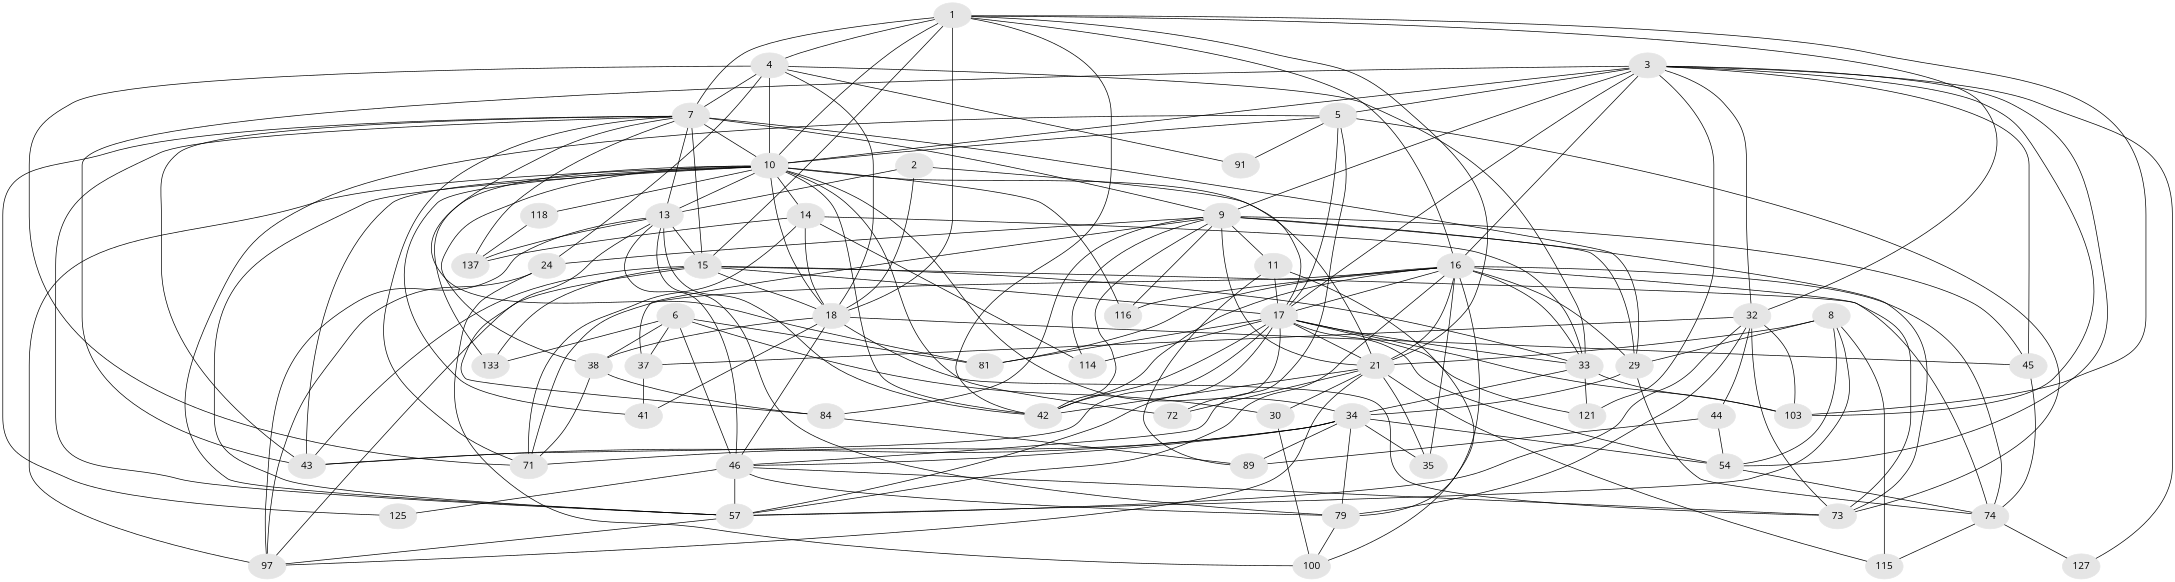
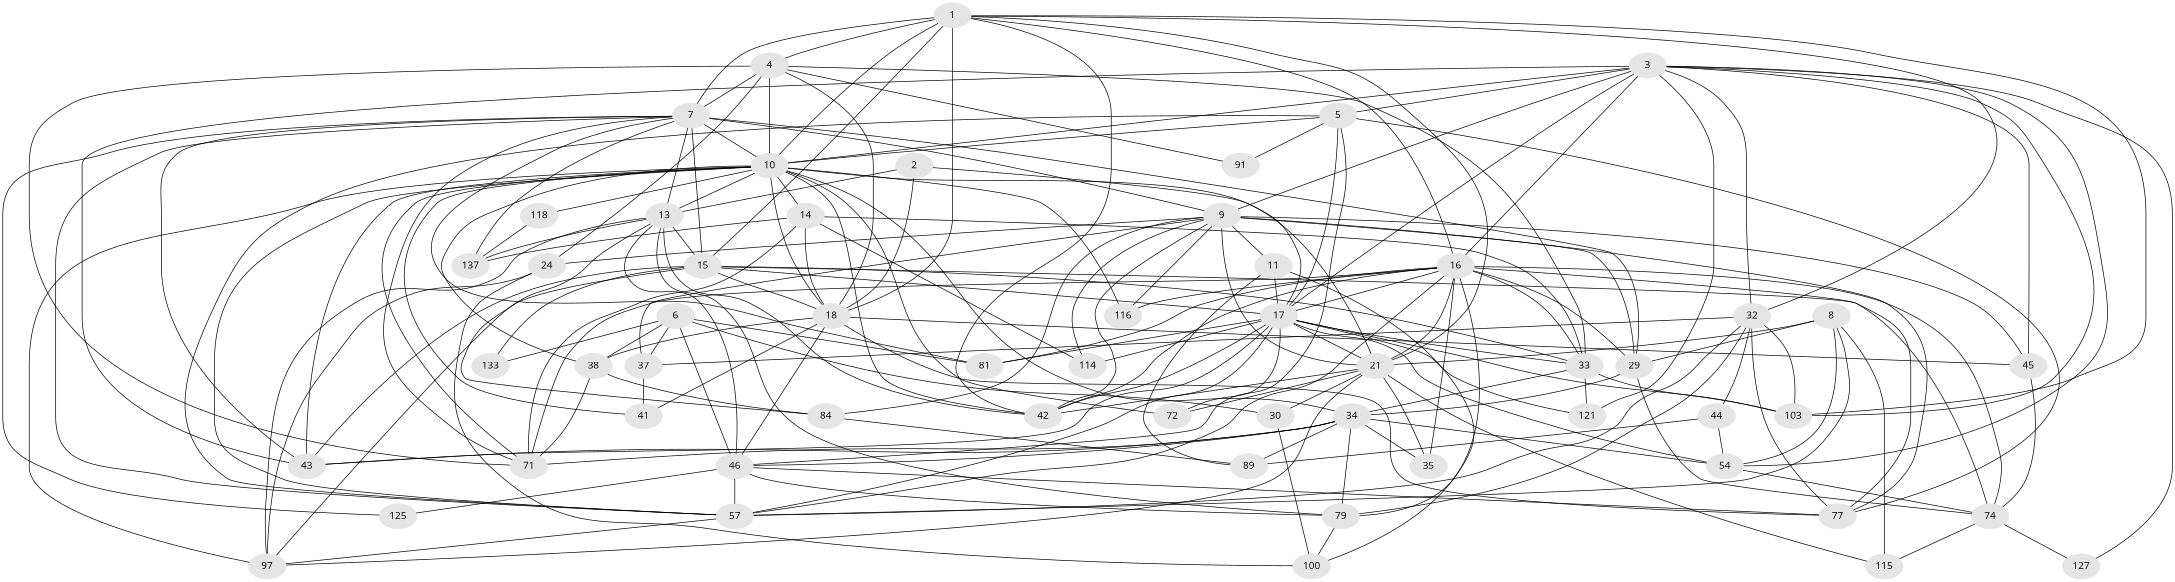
edge "10" -- "133": now "10" -- "71"
node "73": label "73" -> "77"
